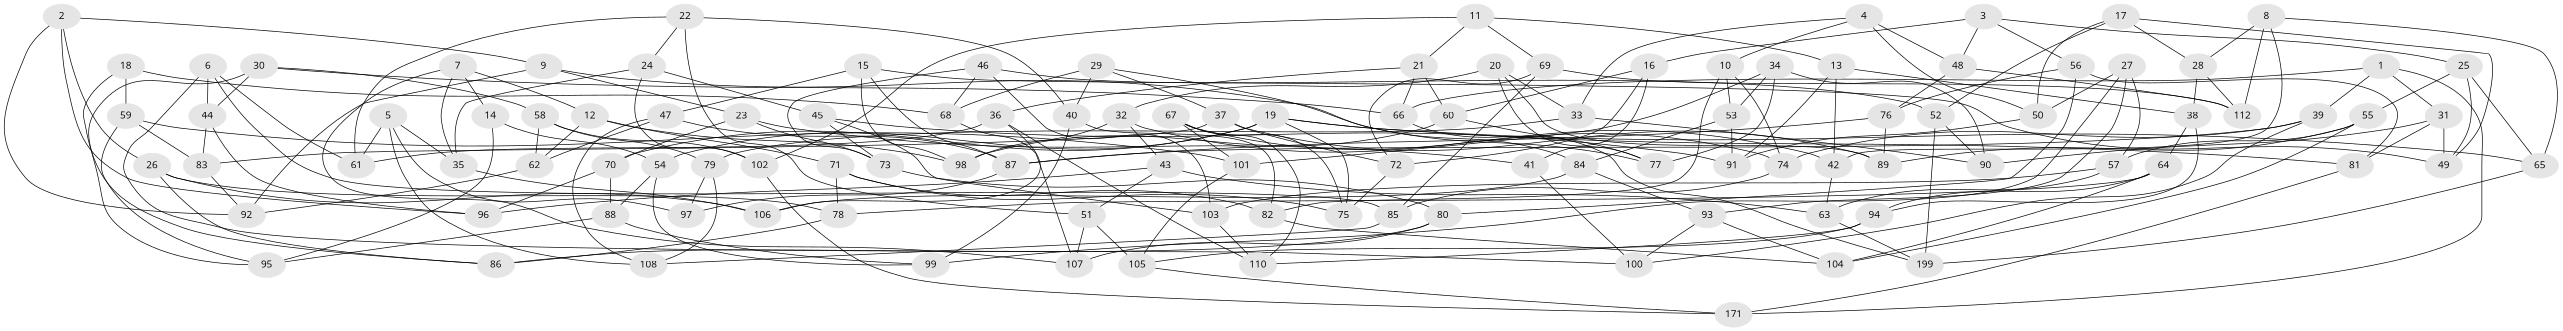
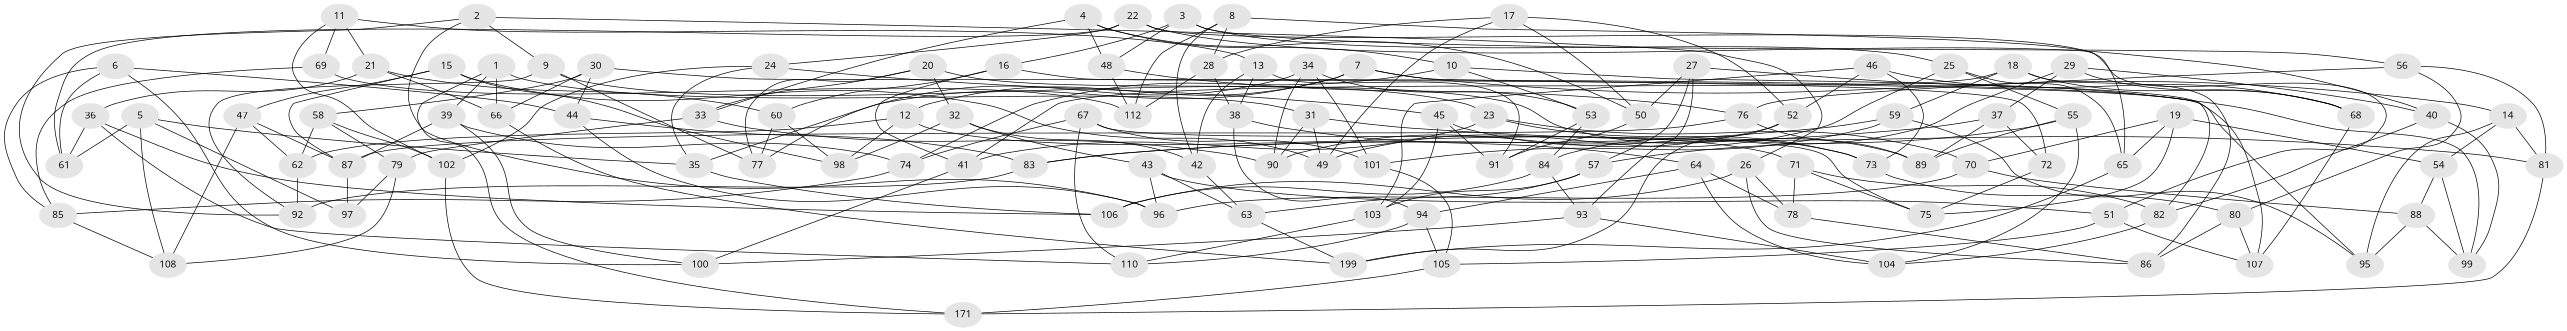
edge "18" -- "41": added
edge "69" -- "72": removed
edge "19" -- "81": now "14" -- "81"
